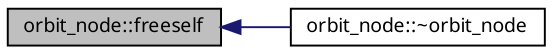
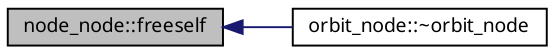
node "orbit_node::freeself": label "orbit_node::freeself" -> "node_node::freeself"
